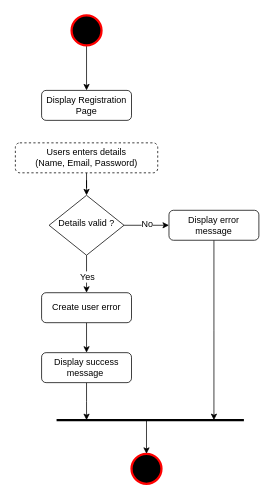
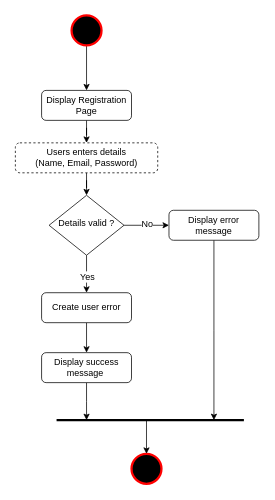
edge "Display Registration Page" -> "Users enters details (Name, Email, Password)": added
